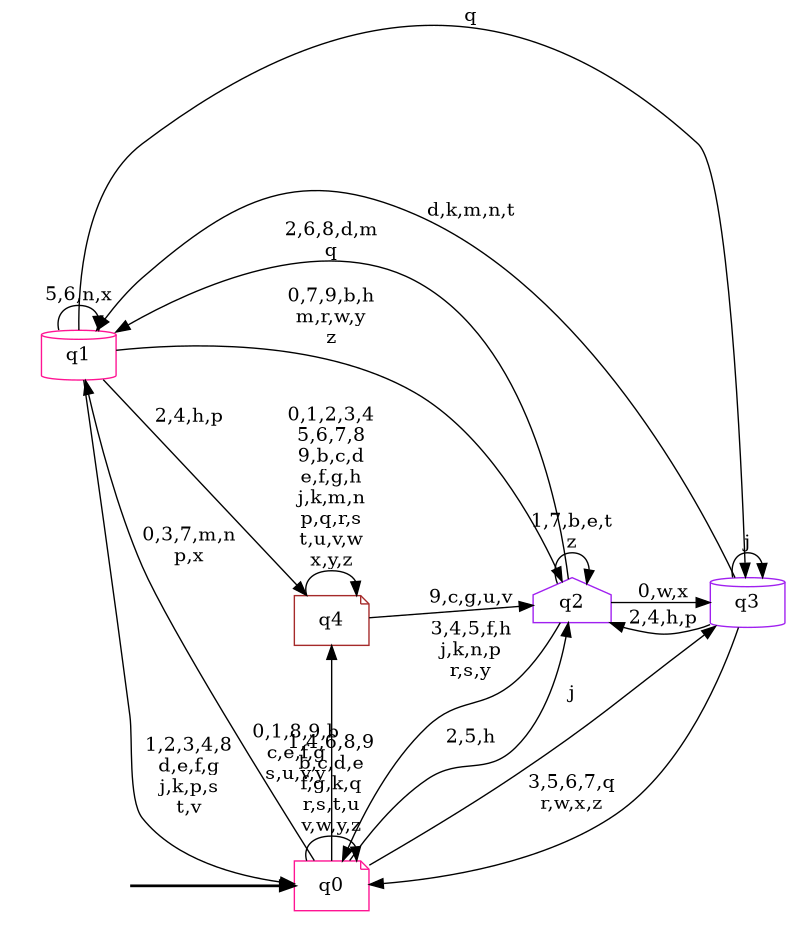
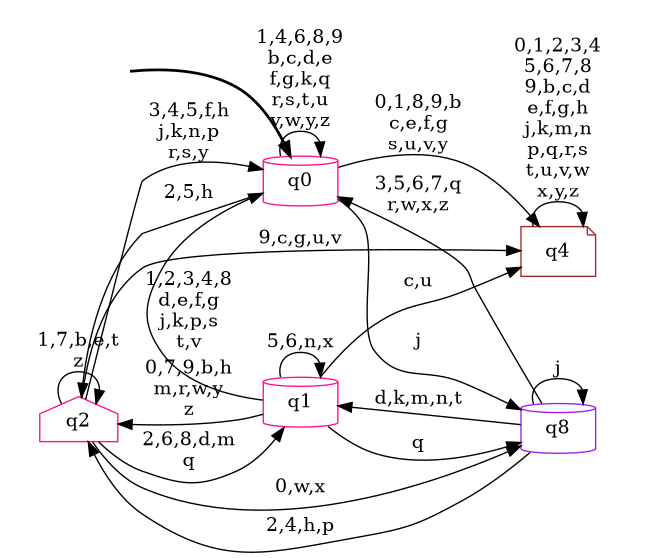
edge "q1" -> "q4": label "2,4,h,p" -> "c,u"
node "q2": color purple -> deeppink
node "q3": label "q3" -> "q8"
edge "q4" -> "q2": reversed
edge "q0" -> "q1": removed, label "0,3,7,m,n p,x"
node "q0": shape note -> cylinder
